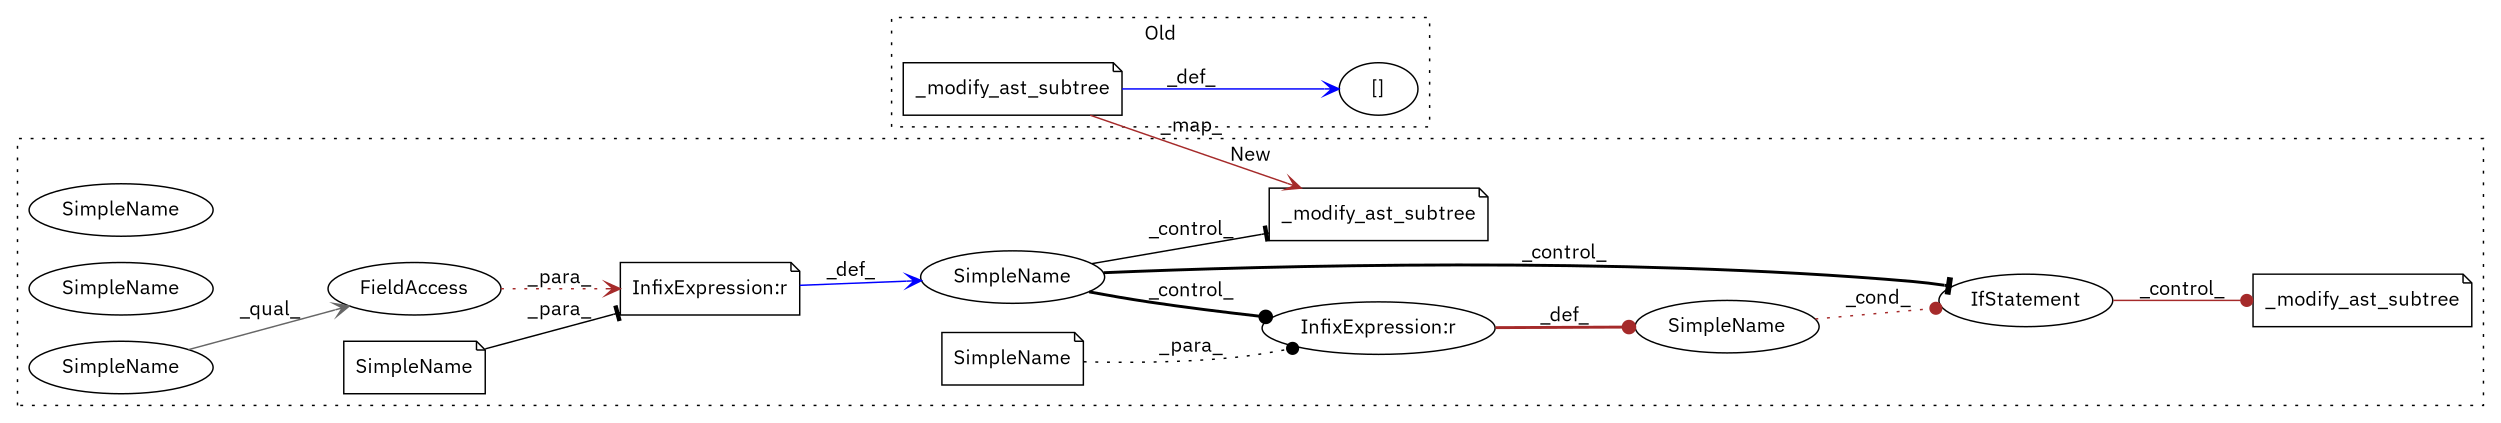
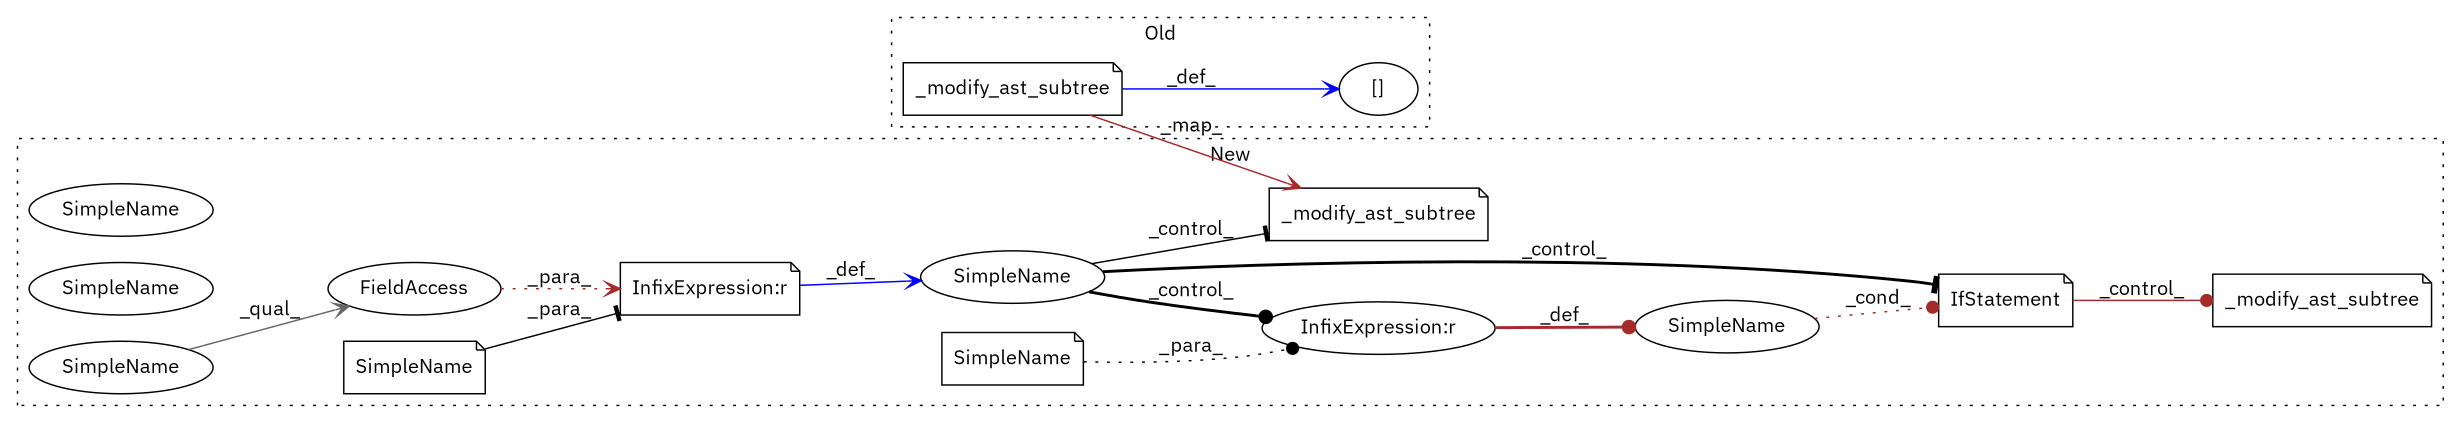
node "IfStatement": shape ellipse -> note
